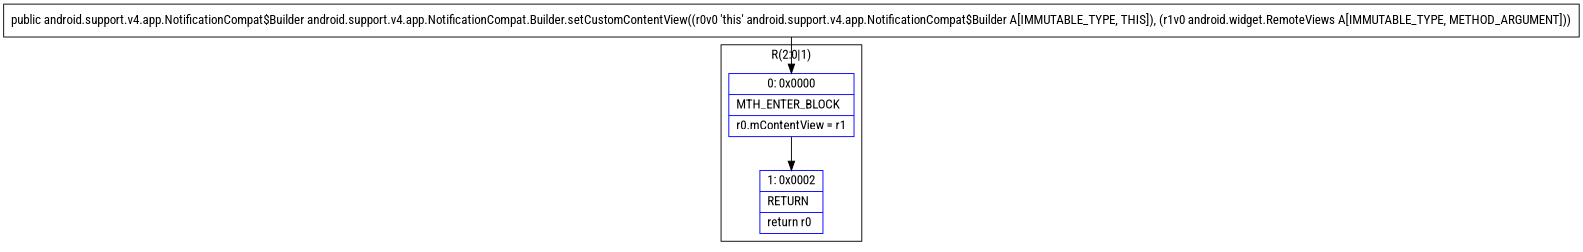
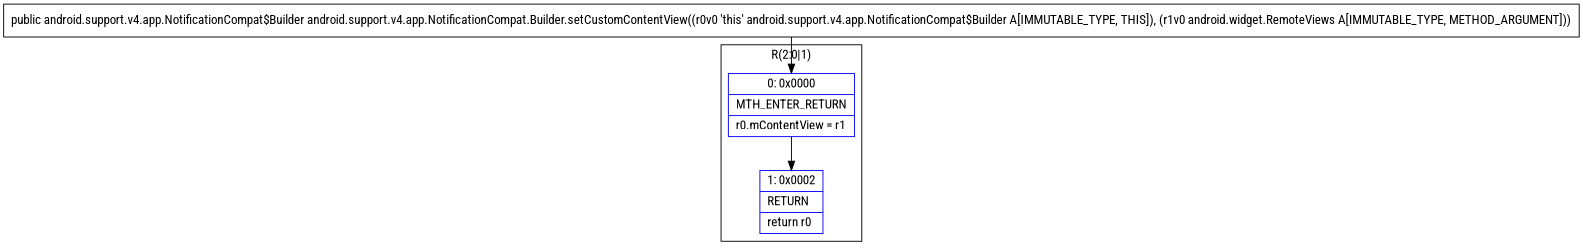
node "0: 0x0000": text "MTH_ENTER_BLOCK" -> "MTH_ENTER_RETURN"
